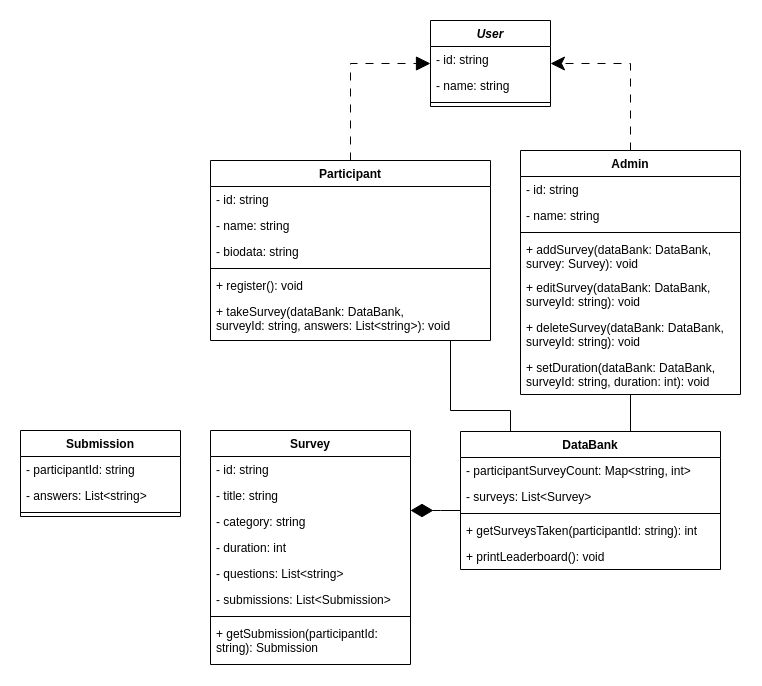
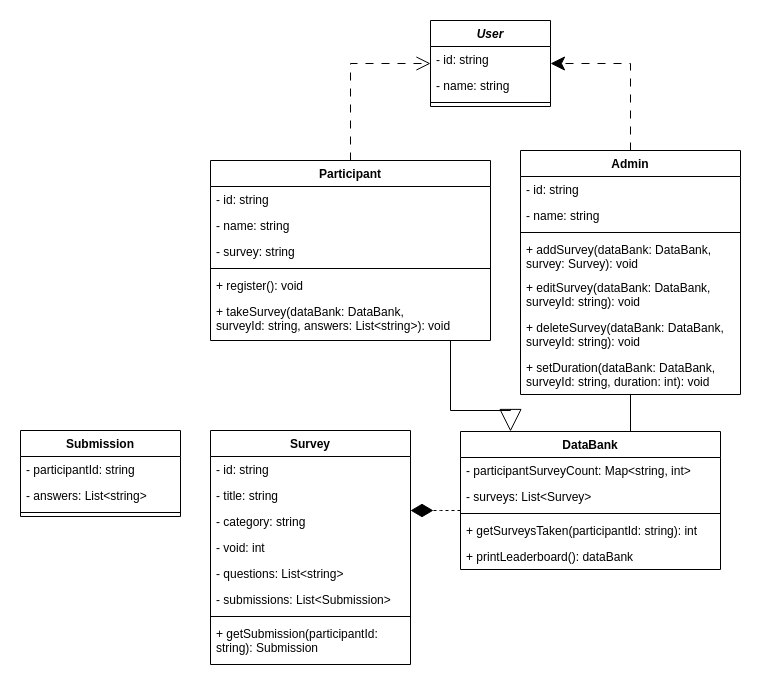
edge "Participant" -> "User": arrowhead block -> open
node "- biodata: string": label "- biodata: string" -> "- survey: string"
edge "Participant" -- "DataBank": arrowhead none -> block
edge "DataBank" -> "Survey": style solid -> dashed
node "- duration: int": label "- duration: int" -> "- void: int"
node "+ printLeaderboard(): void": label "+ printLeaderboard(): void" -> "+ printLeaderboard(): dataBank"
